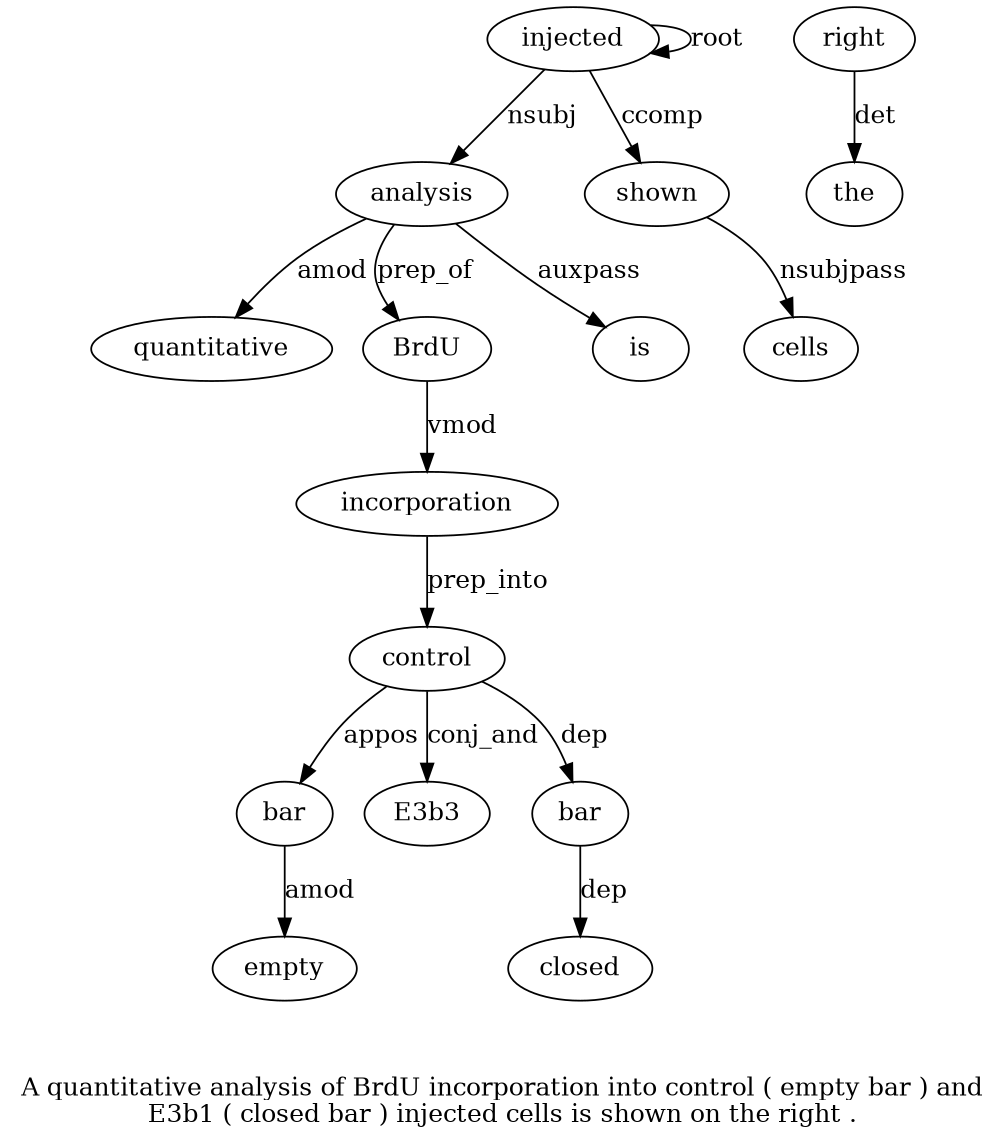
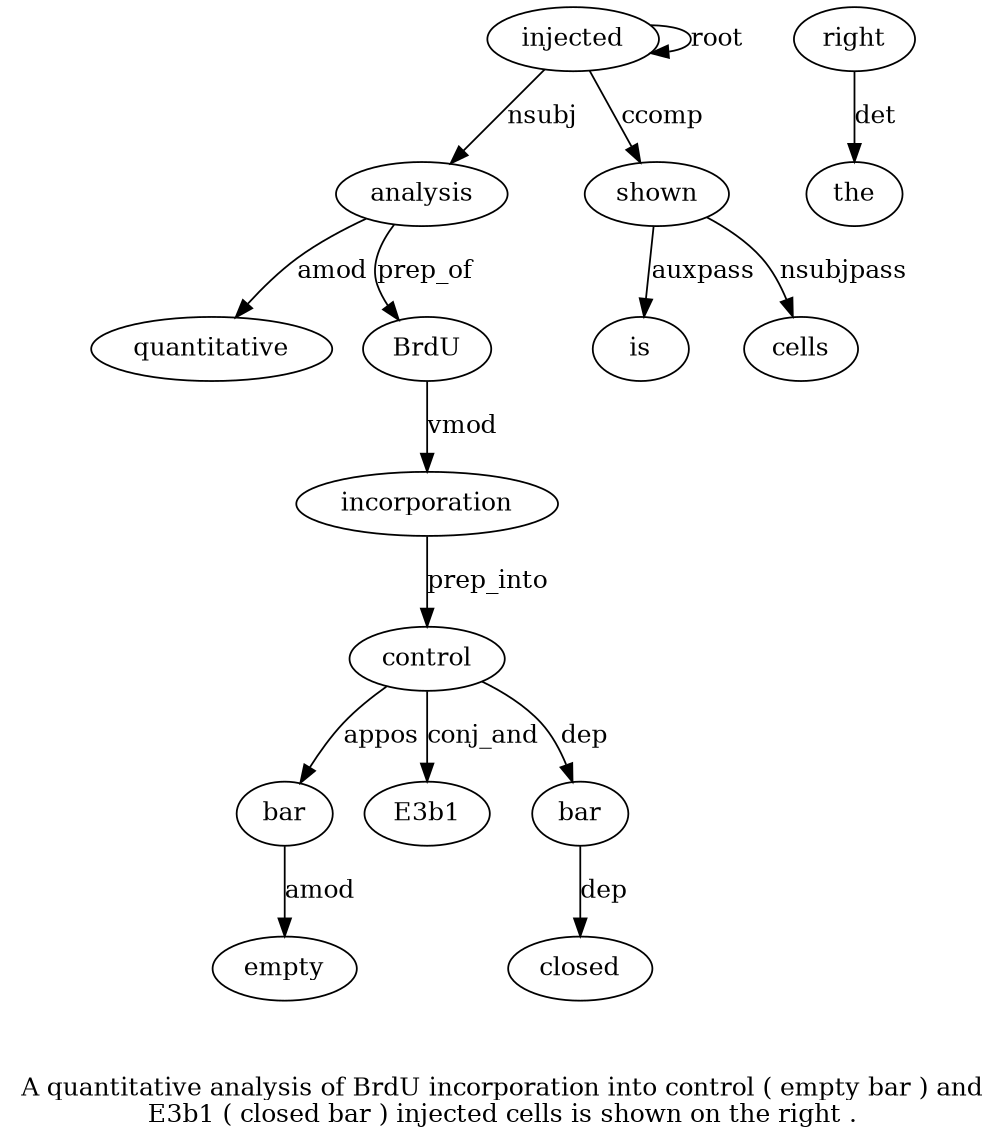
edge "analysis" -> "is": now "shown" -> "is"
node "E3b3": label "E3b3" -> "E3b1"
